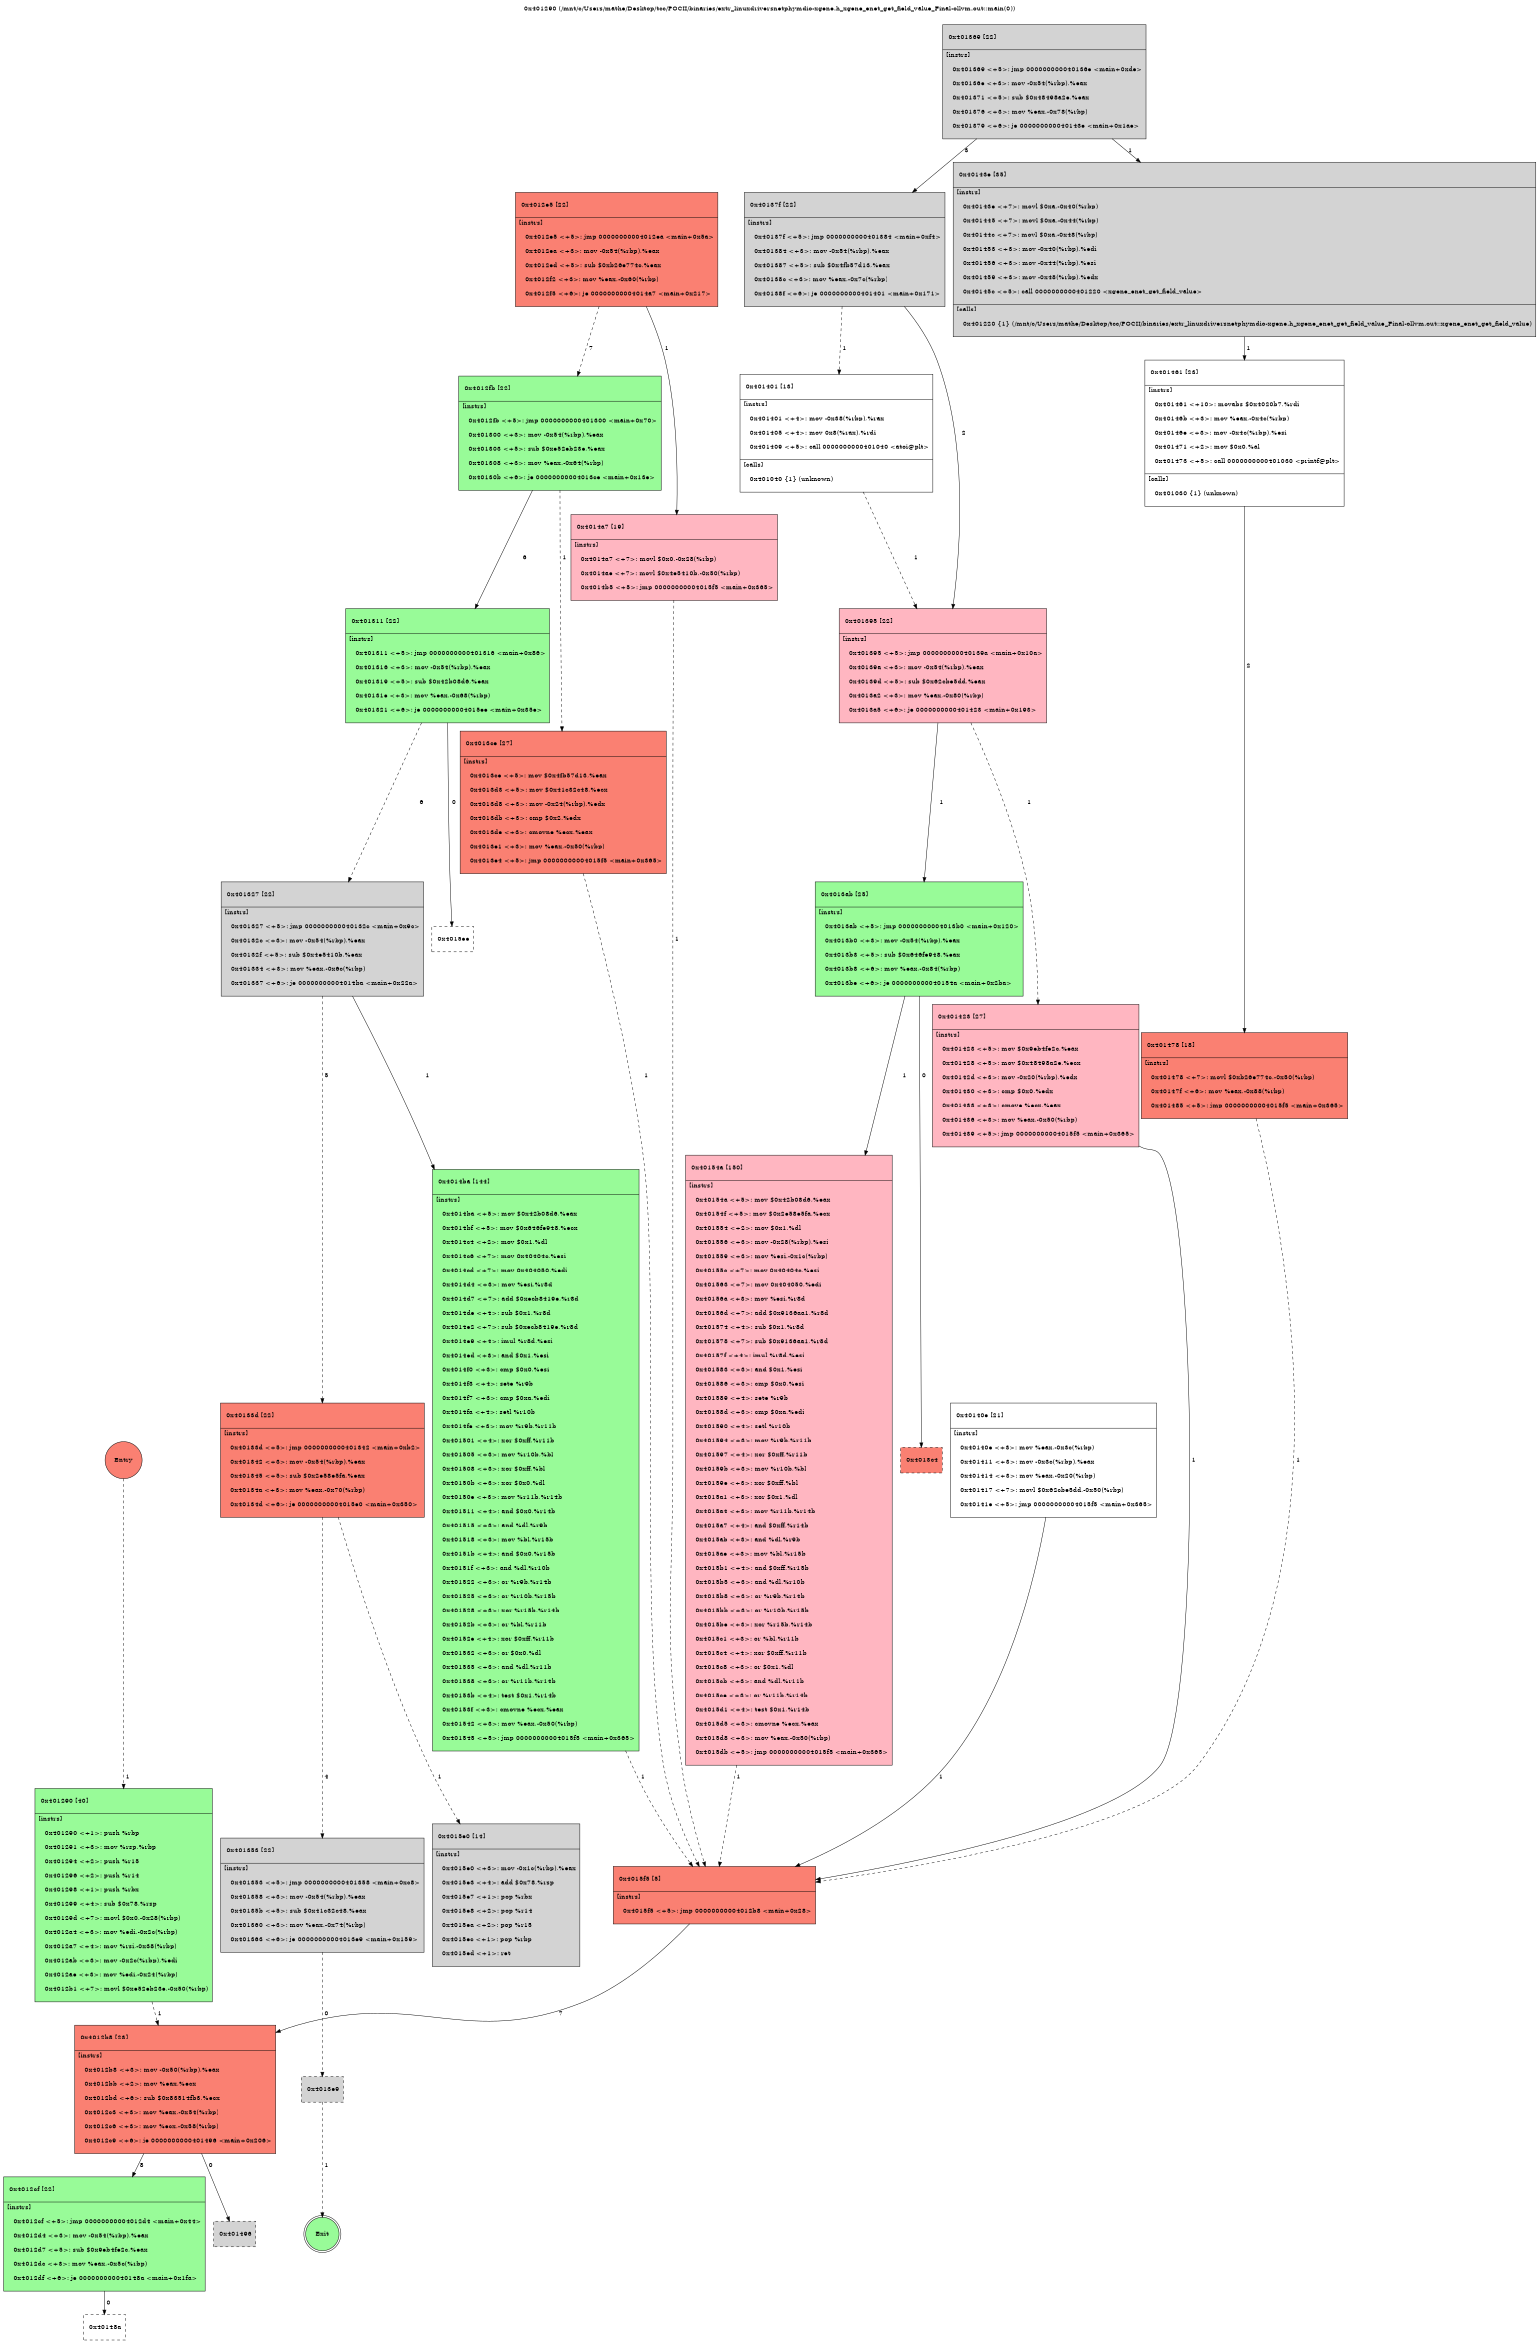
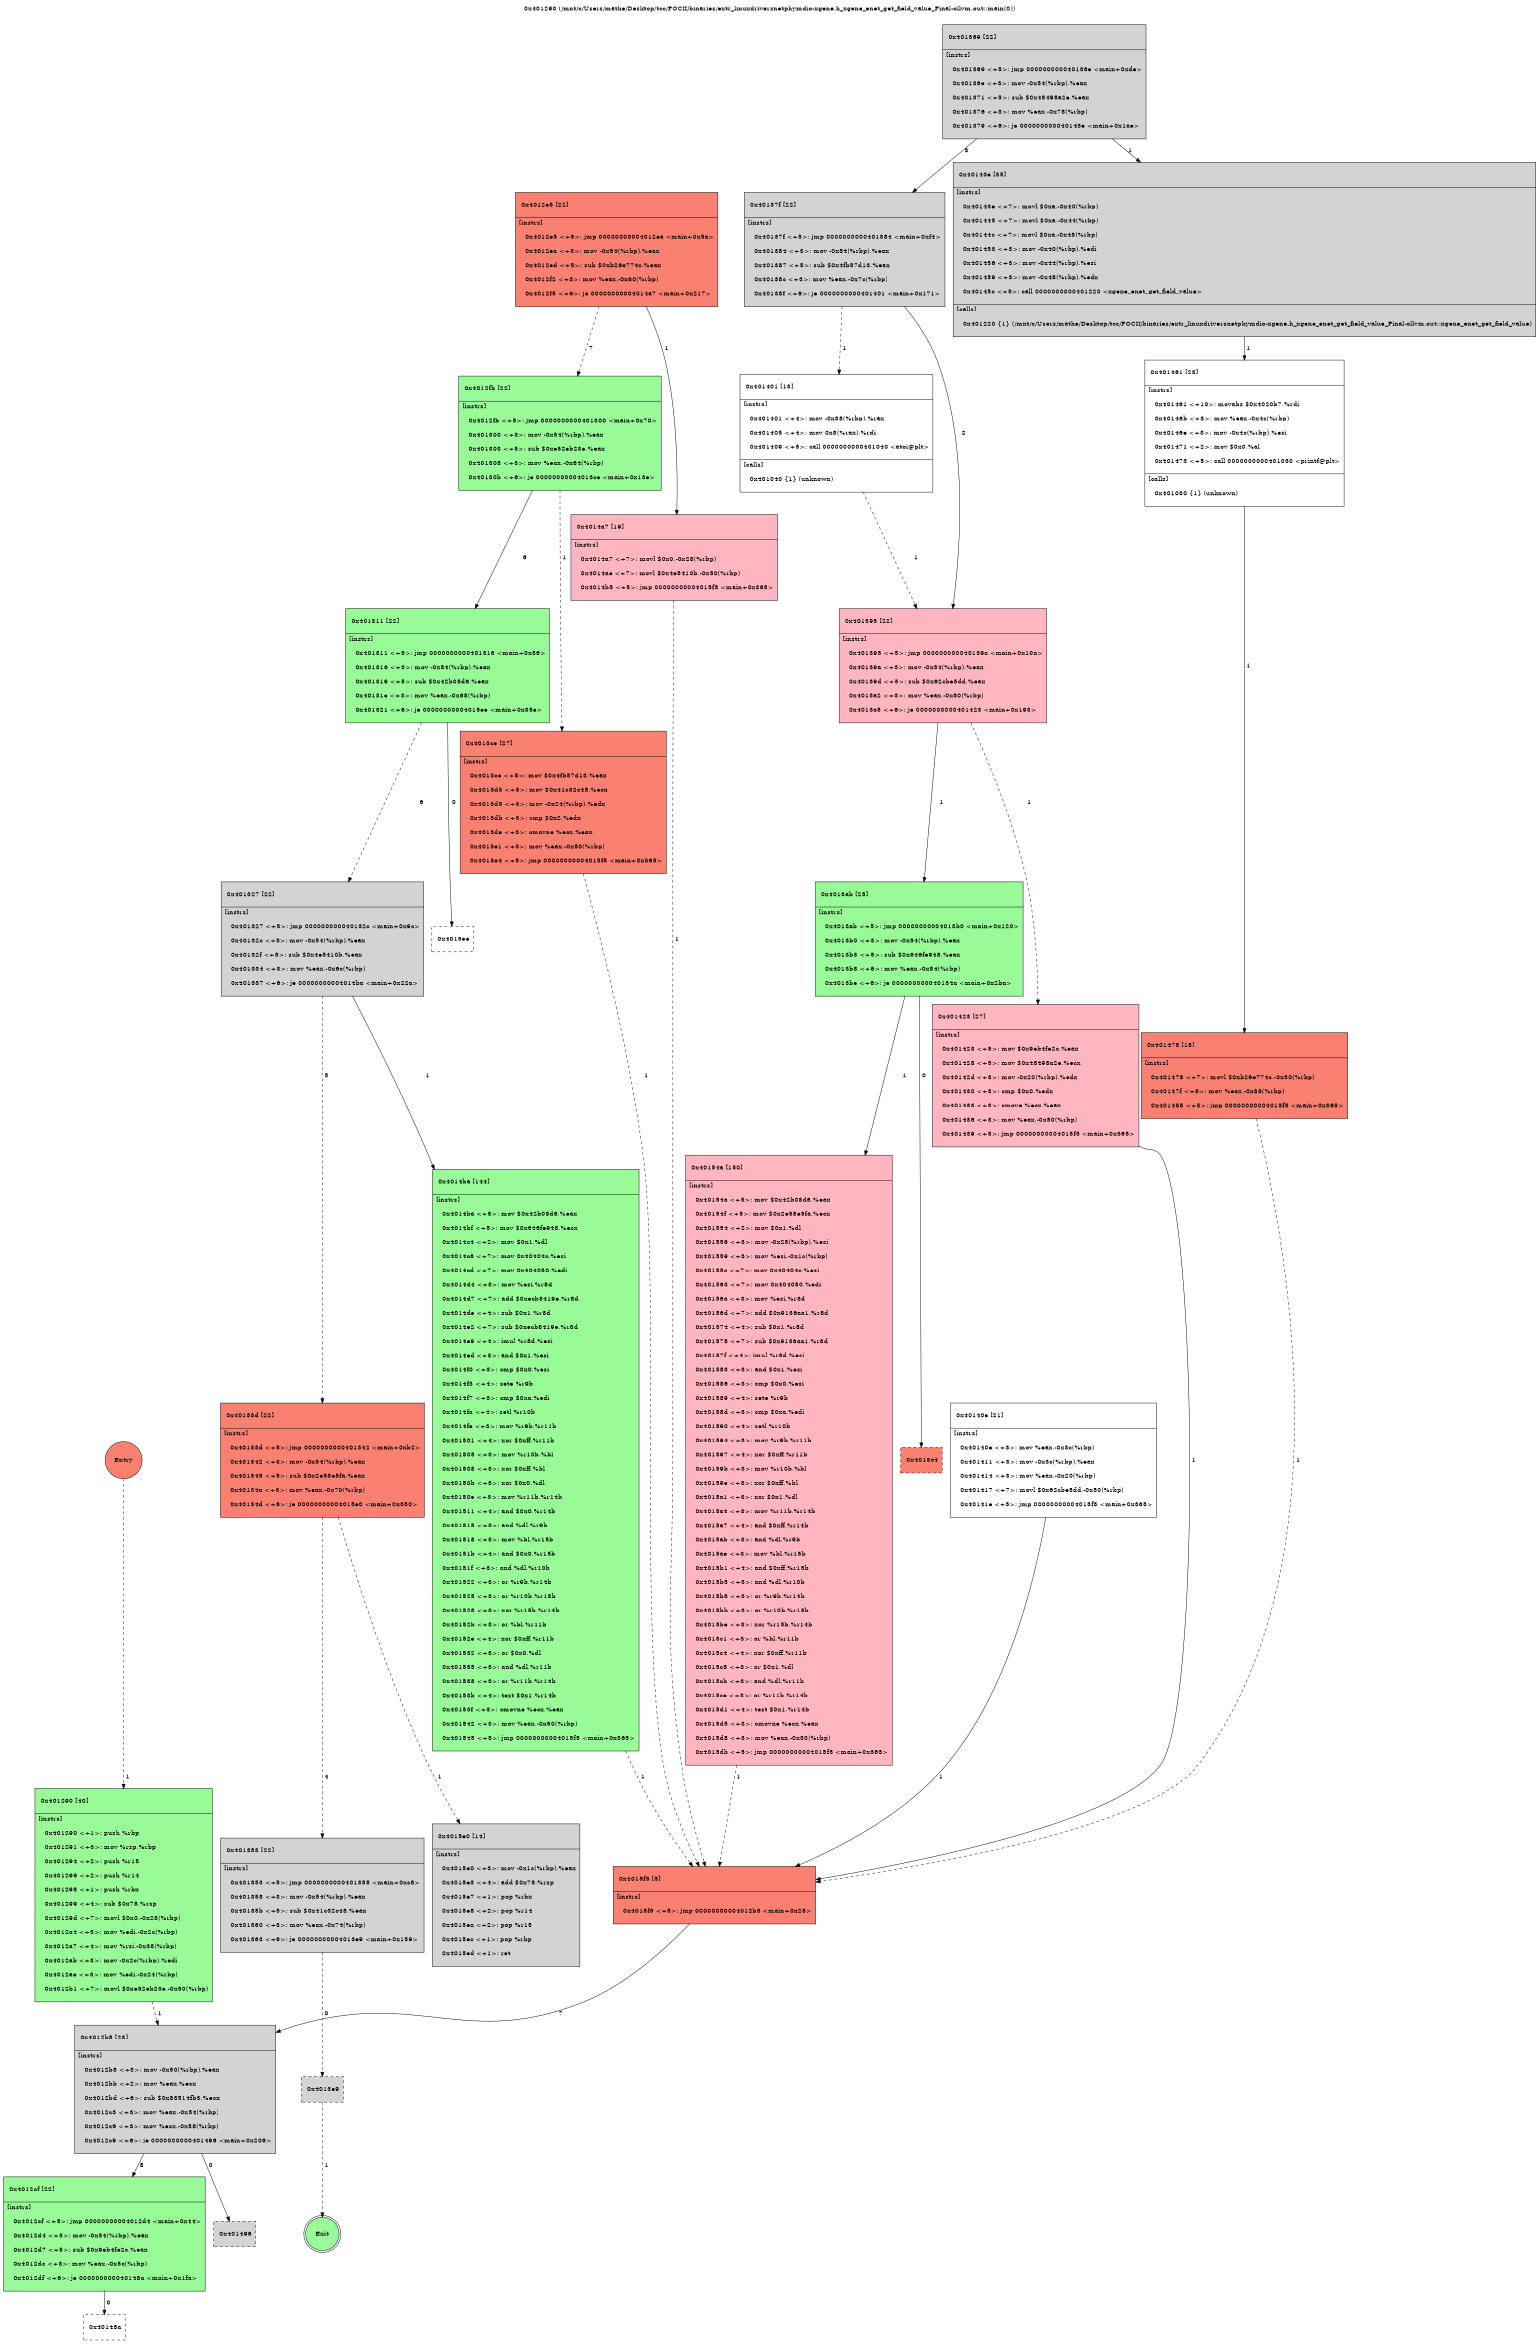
edge "0x401461 [23]" -> "0x401478 [18]": label " 2" -> " 1"
node "0x4012b8 [23]": fillcolor salmon -> lightgrey
